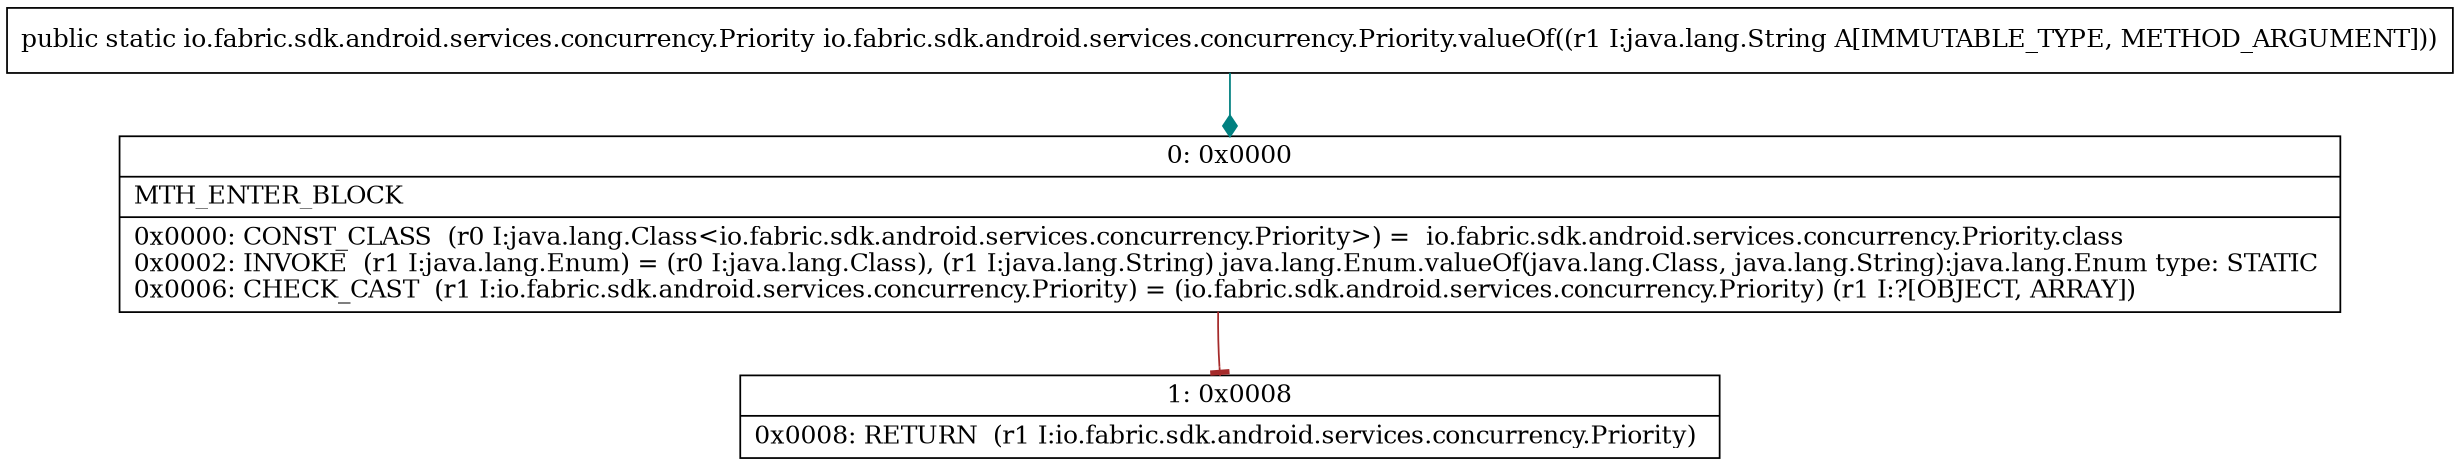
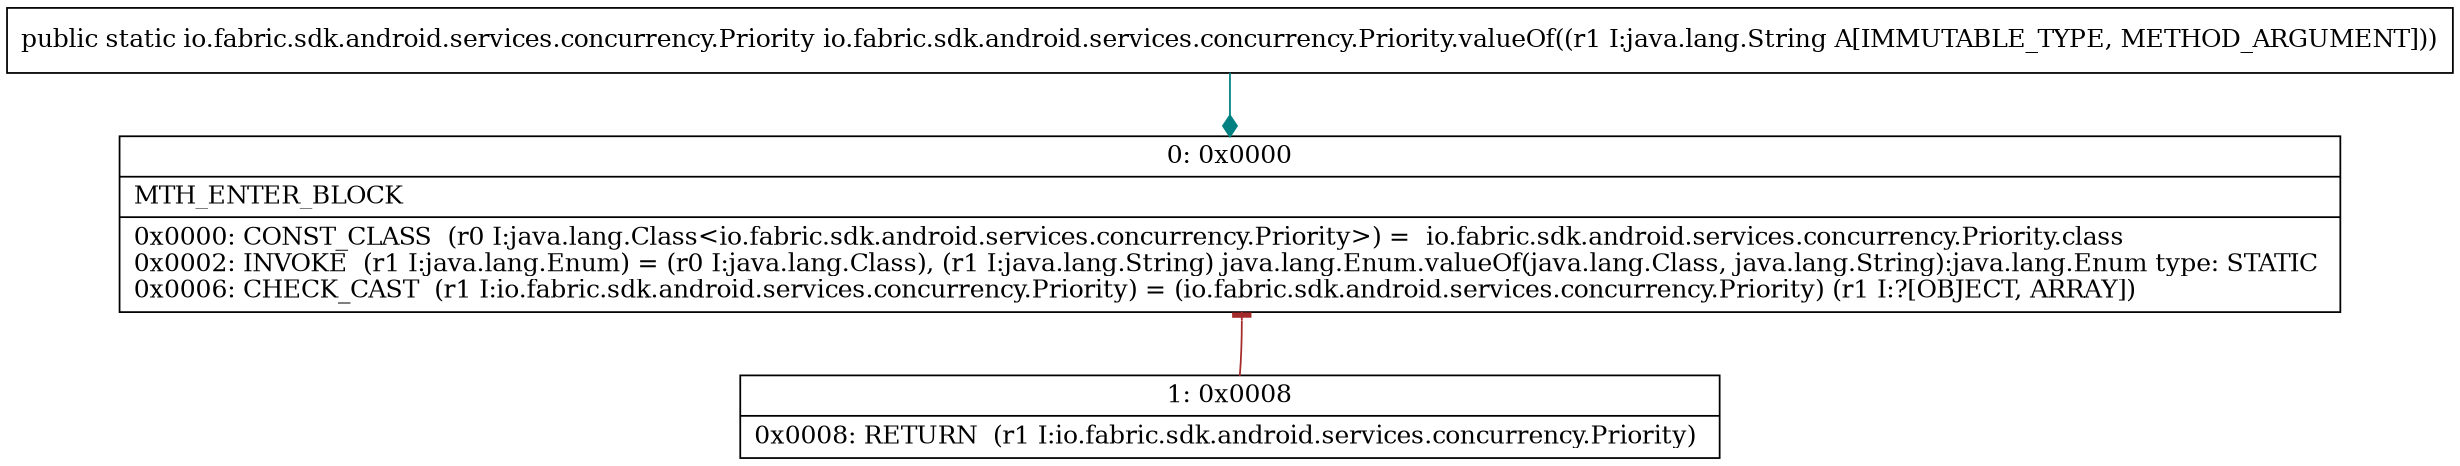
edge "0: 0x0000" -> "1: 0x0008": reversed
